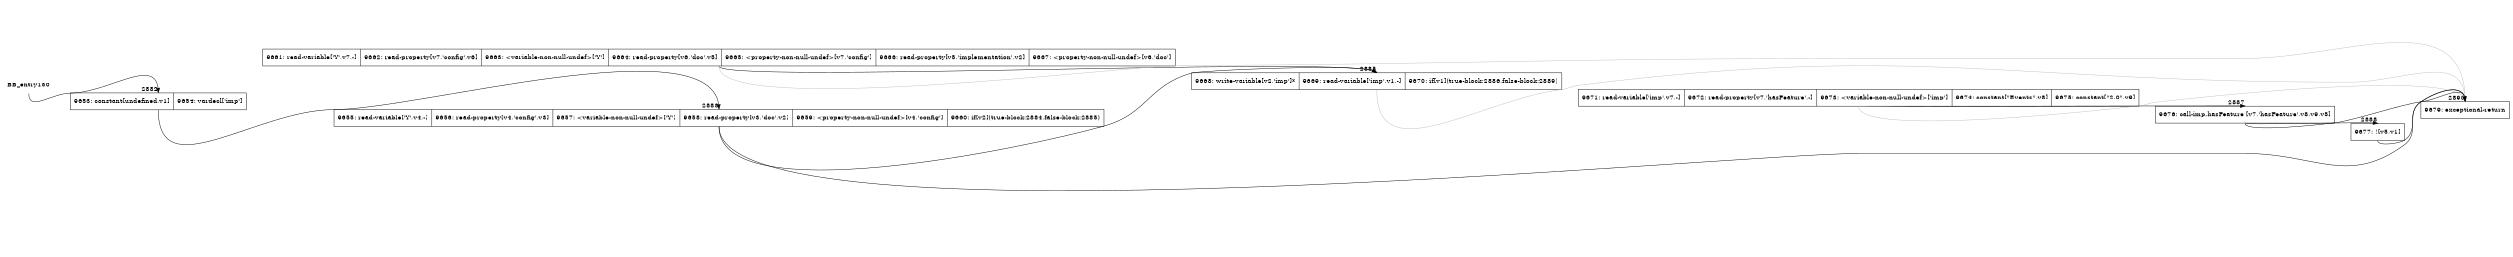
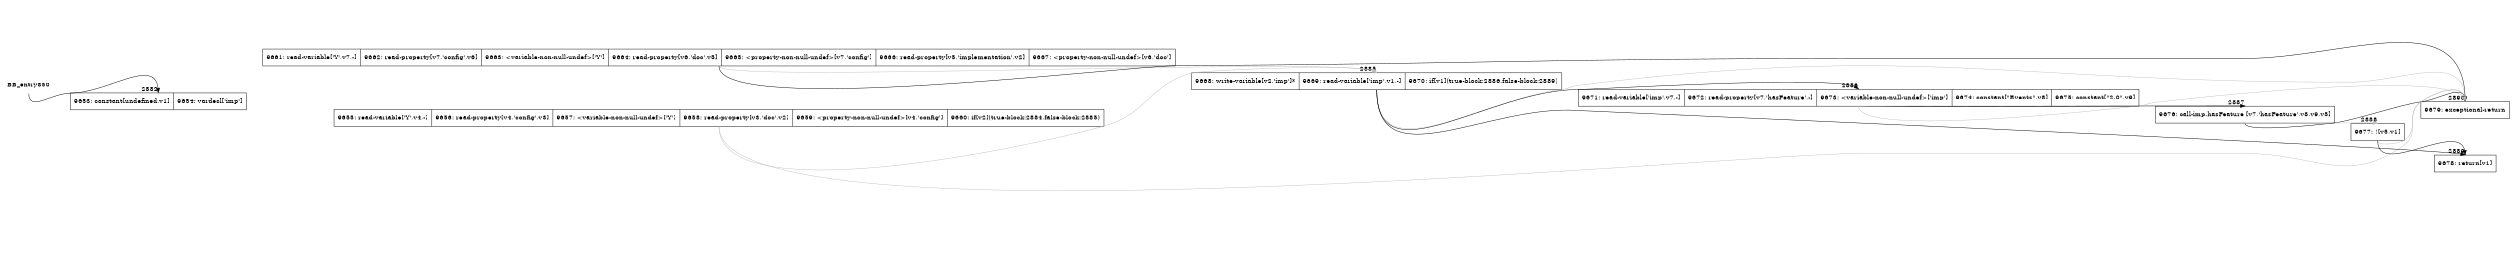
edge "9661: read-variable['Y',v7,-]" -> "9679: exceptional-return": color gray -> black
edge "9661: read-variable['Y',v7,-]" -> "9668: write-variable[v2,'imp']*": color black -> gray
node "BB_entry150": label "BB_entry150" -> "BB_entry850"
edge "9668: write-variable[v2,'imp']*" -> "9671: read-variable['imp',v7,-]": added
edge "9653: constant[undefined,v1]" -> "9655: read-variable['Y',v4,-]": removed
edge "9676: call-imp.hasFeature [v7,'hasFeature',v8,v9,v5]" -> "9677: ![v5,v1]": color black -> gray
edge "9677: ![v5,v1]" -> "9679: exceptional-return": color black -> gray
edge "9655: read-variable['Y',v4,-]" -> "9668: write-variable[v2,'imp']*": color black -> gray
node "9678: return[v1]": added
edge "9655: read-variable['Y',v4,-]" -> "9679: exceptional-return": color black -> gray
